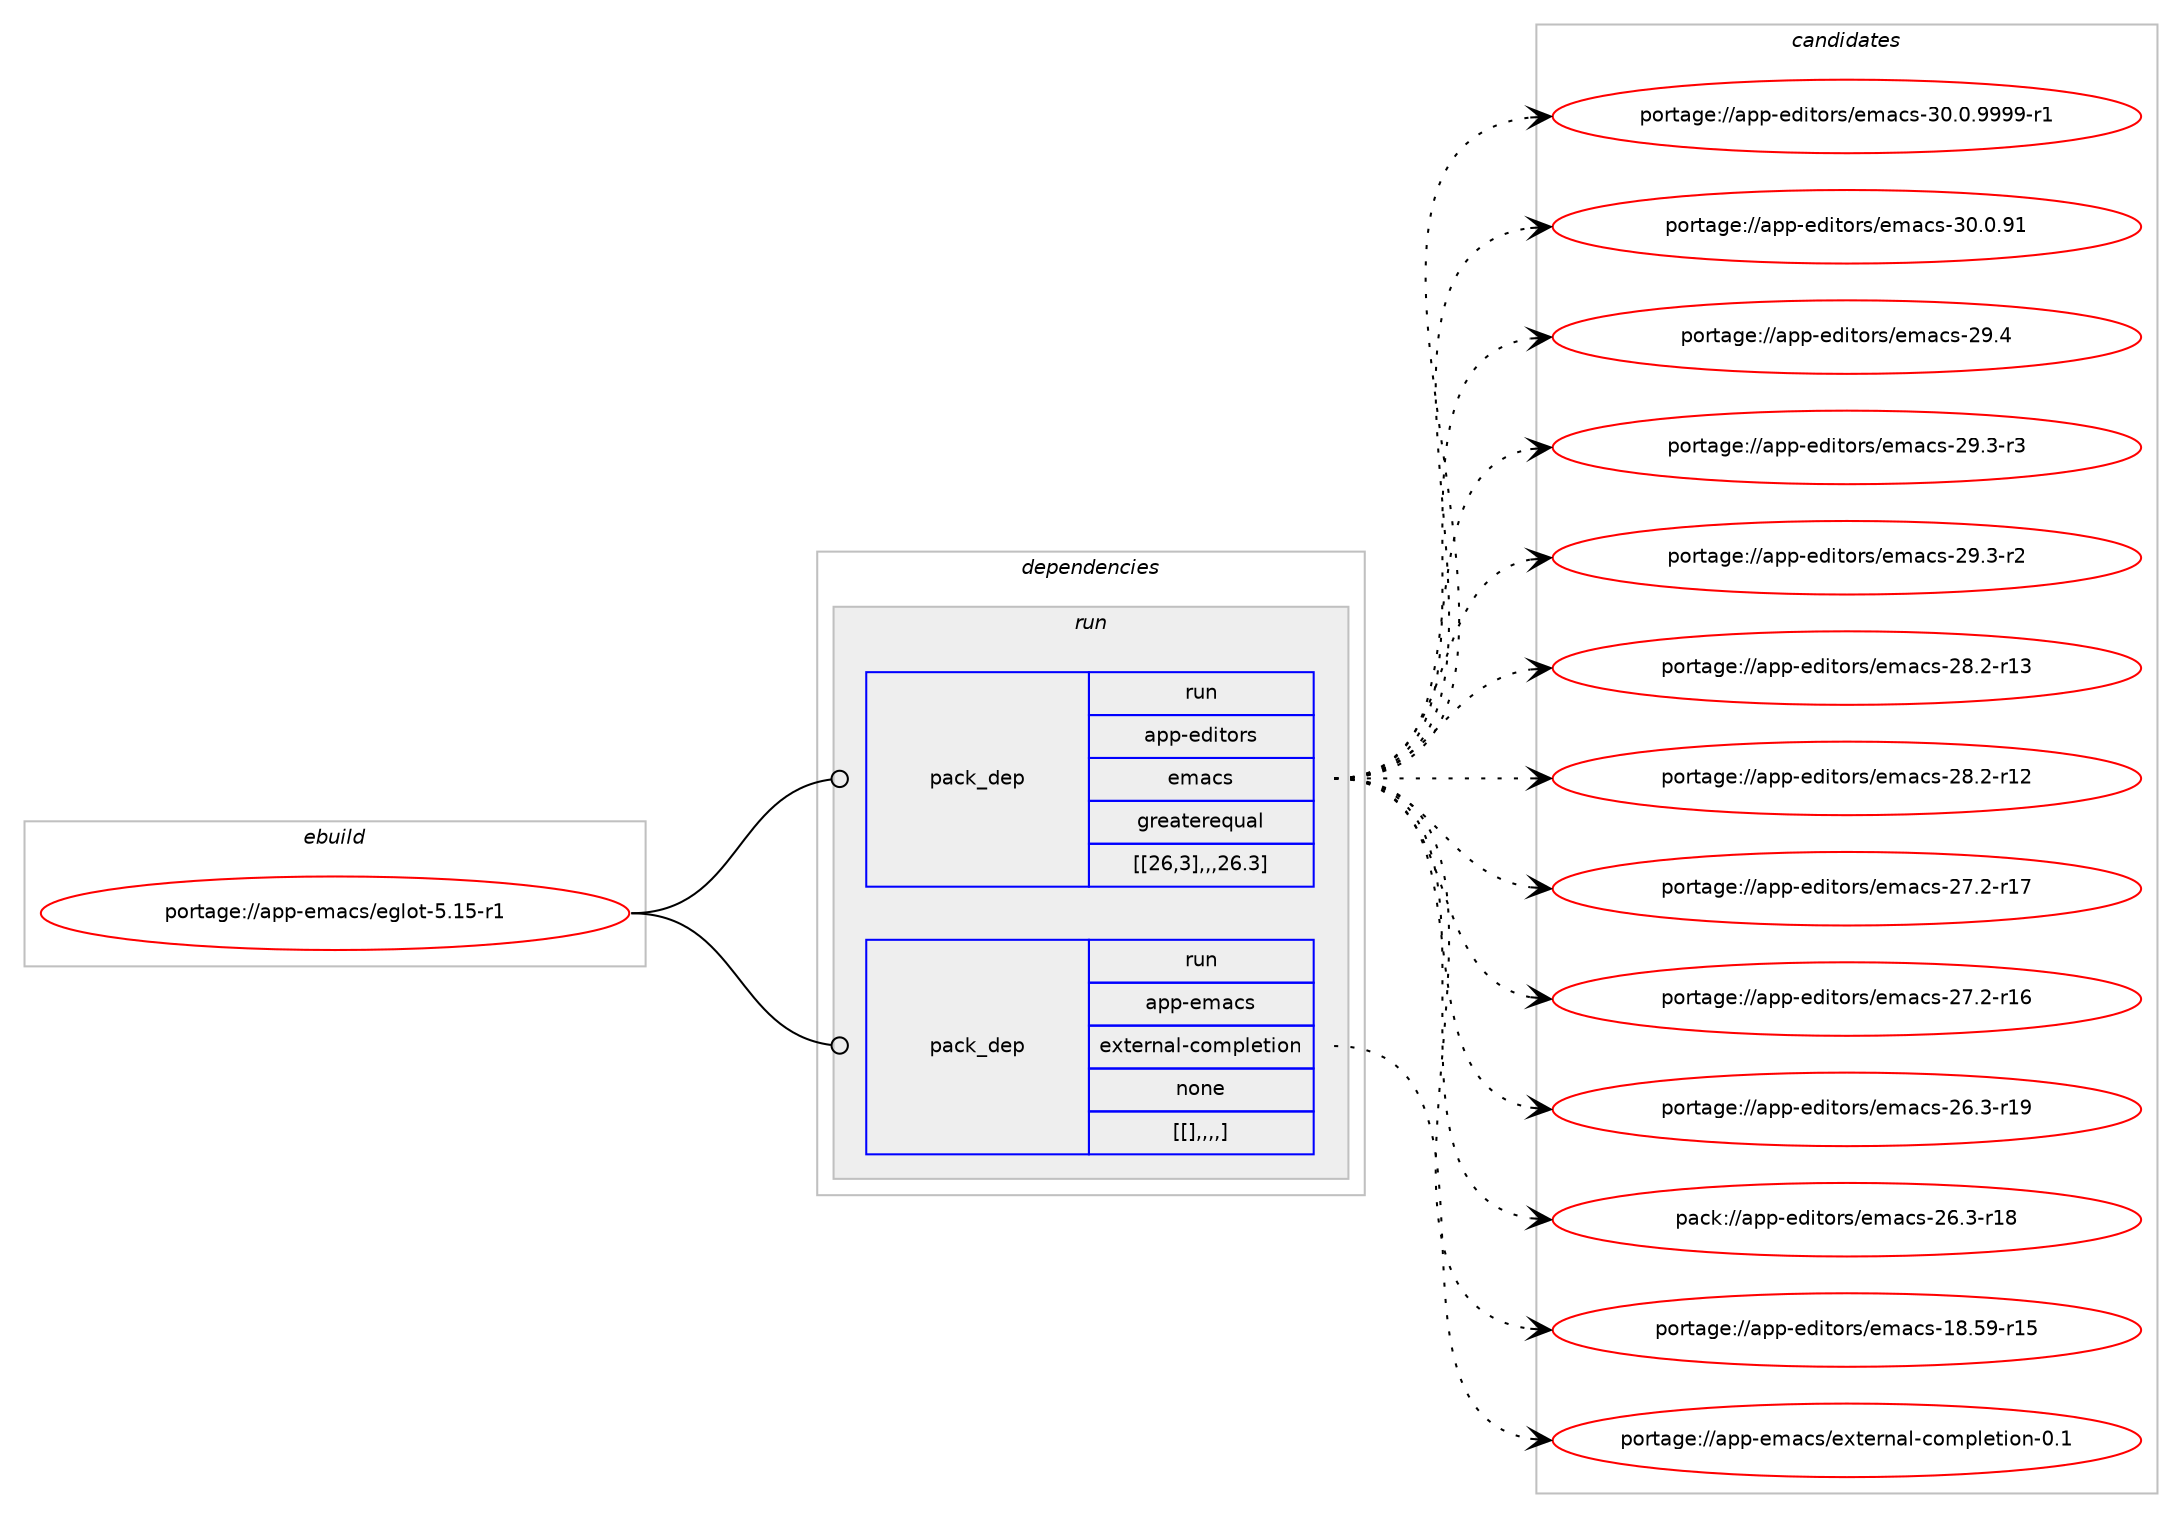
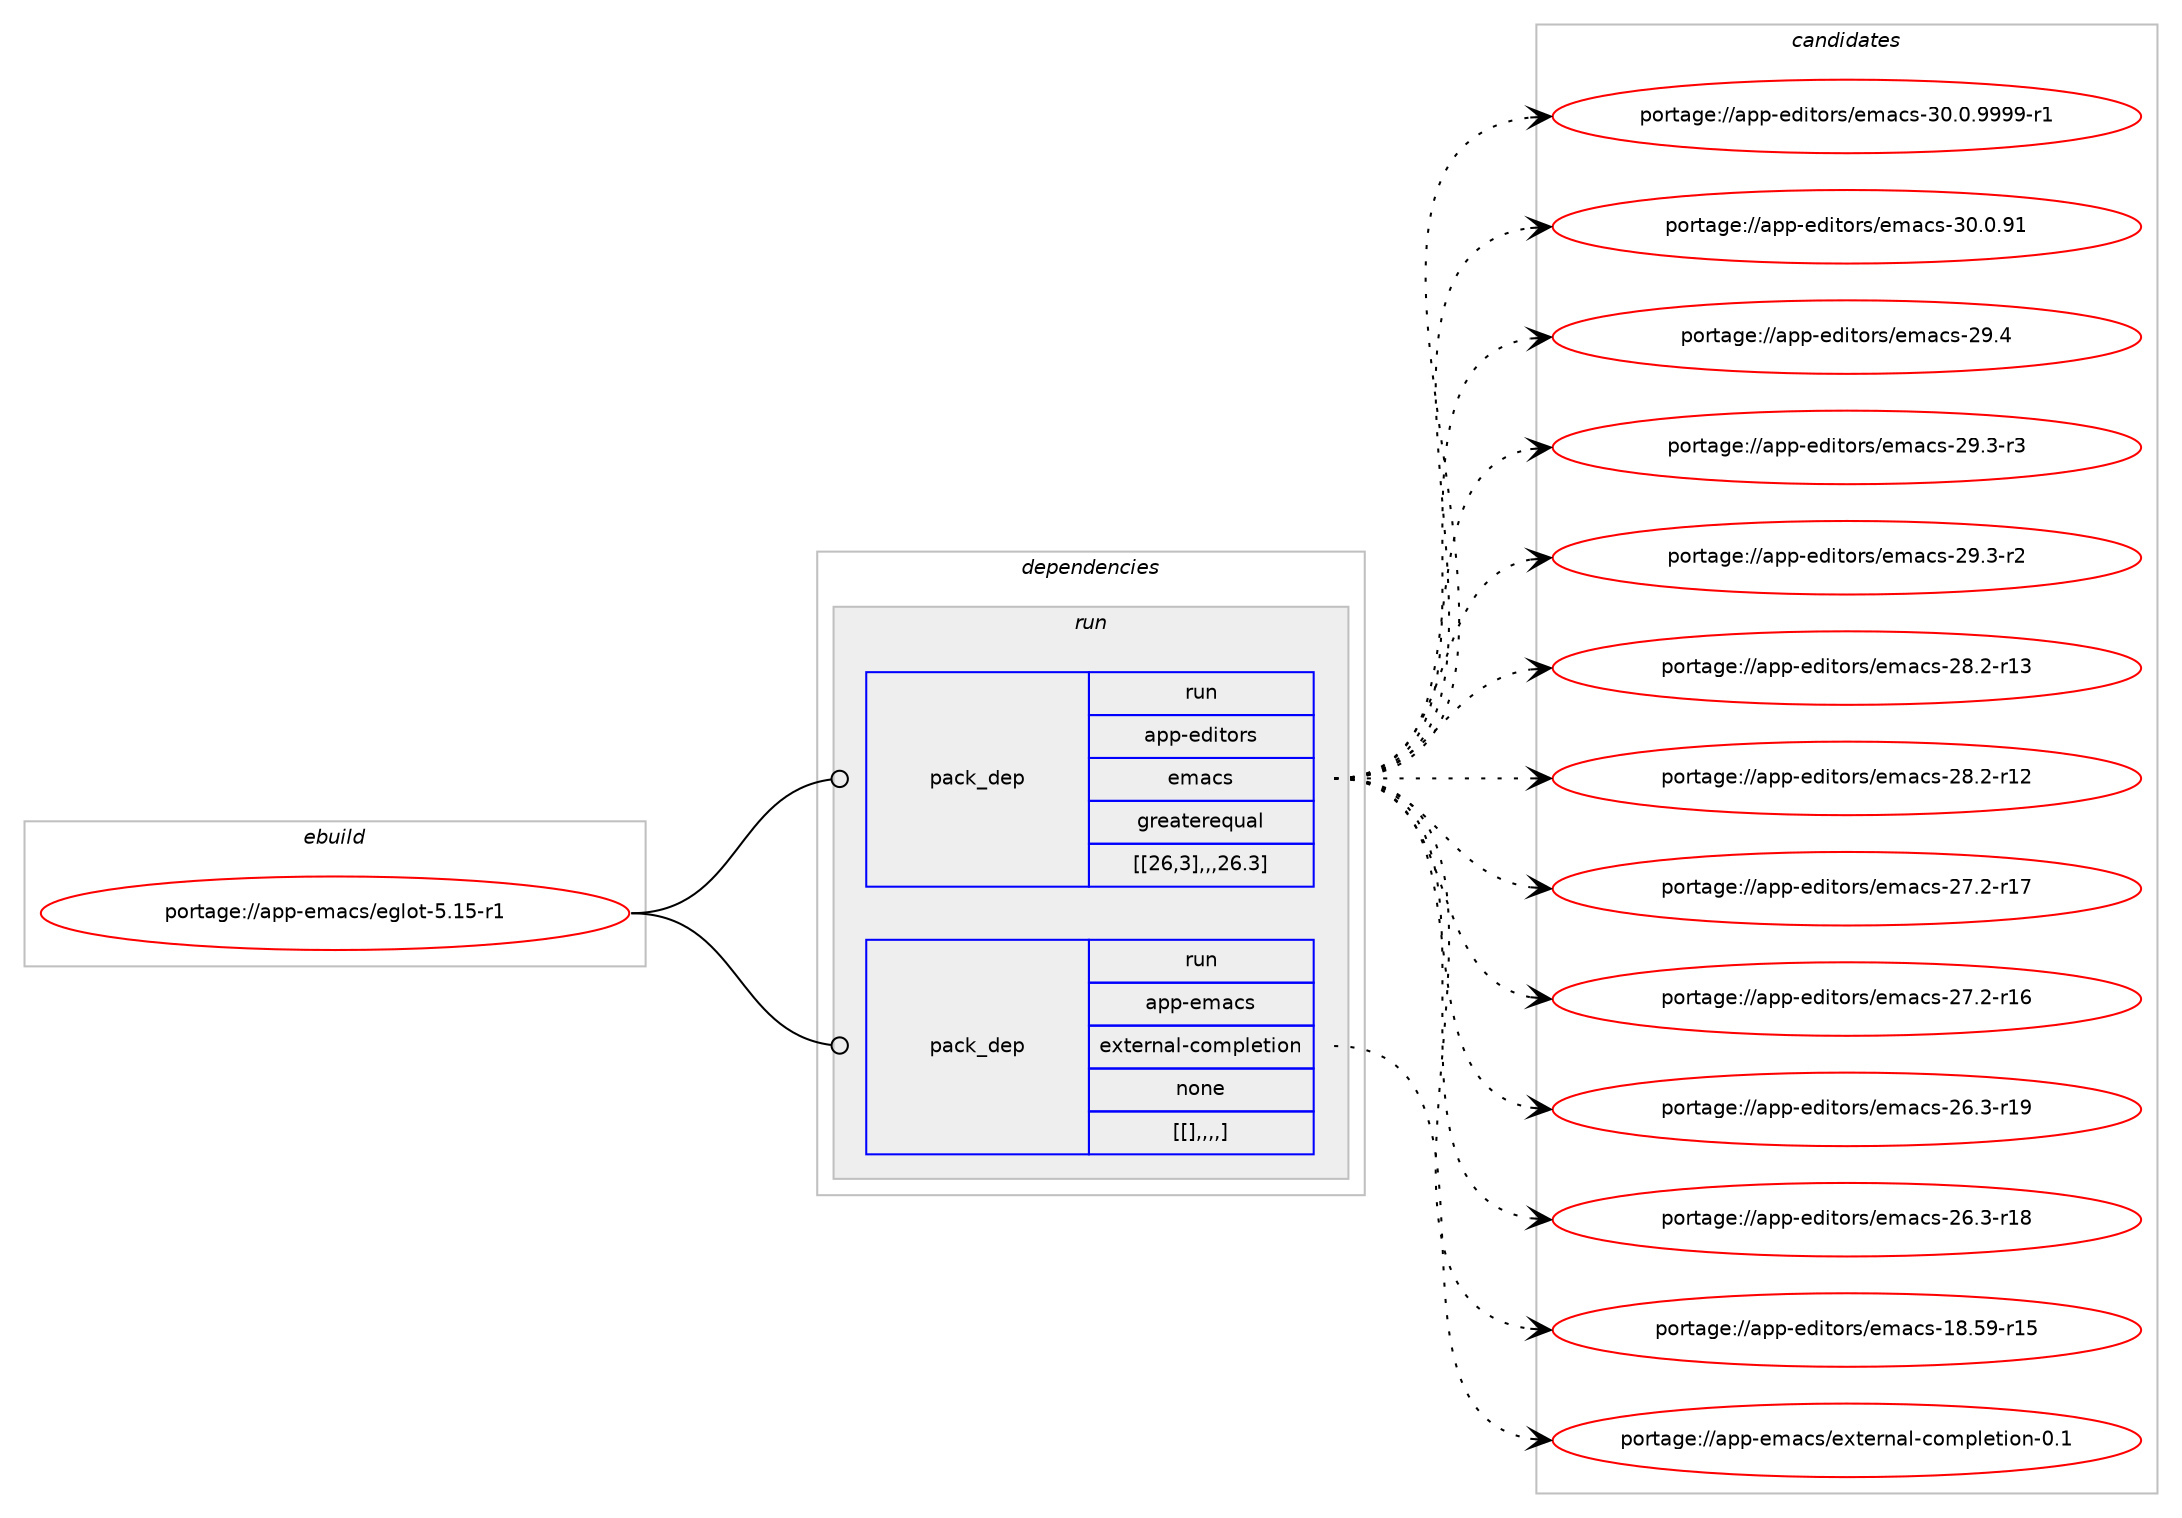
node "pack://app-editors/emacs-26.3-r18": label "pack://app-editors/emacs-26.3-r18" -> "portage://app-editors/emacs-26.3-r18"
